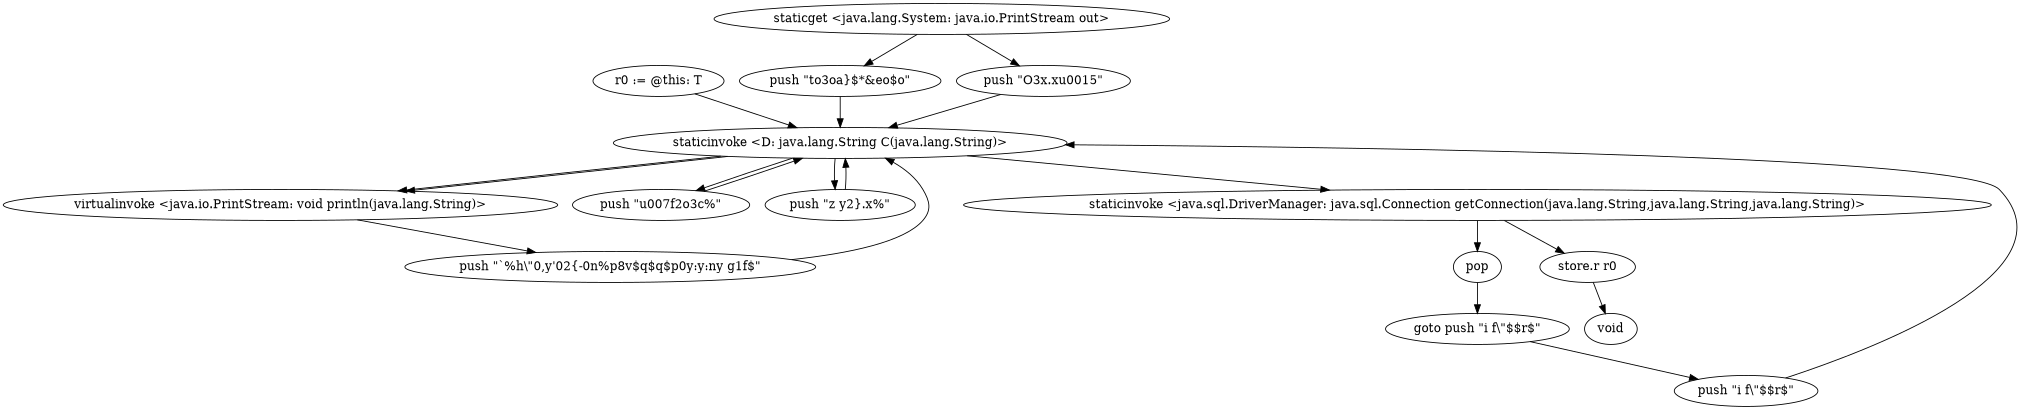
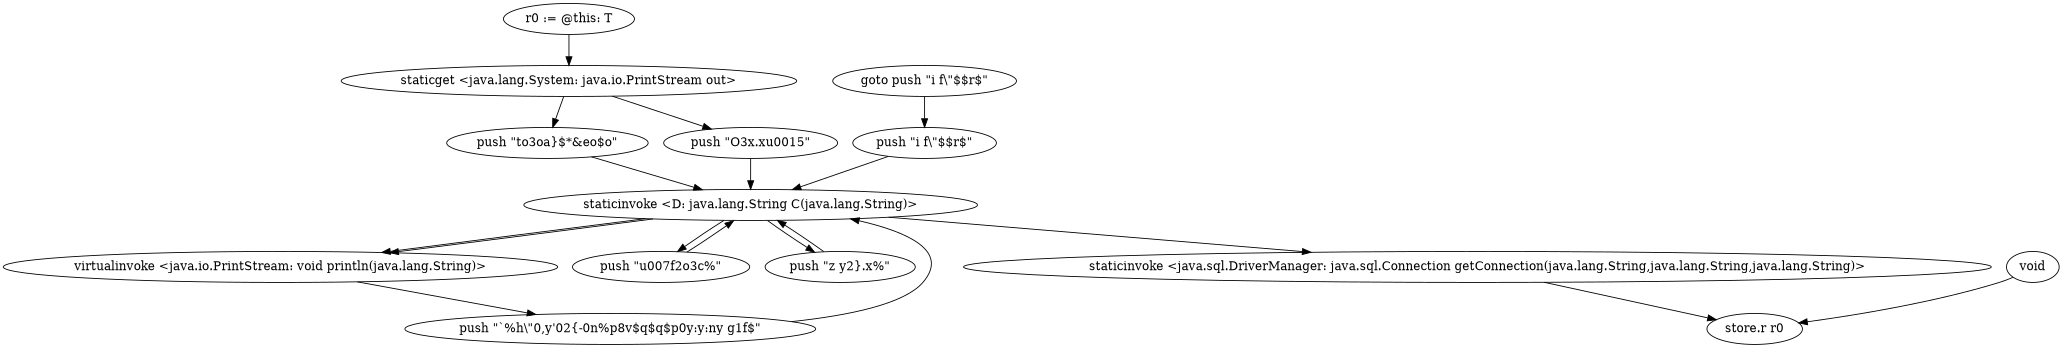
edge "r0 := @this: T" -> "staticinvoke <D: java.lang.String C(java.lang.String)>": now "r0 := @this: T" -> "staticget <java.lang.System: java.io.PrintStream out>"
node "pop": removed
edge "store.r r0" -> "void": reversed
